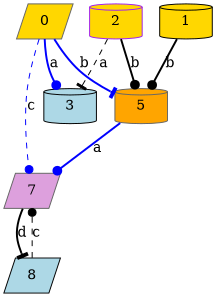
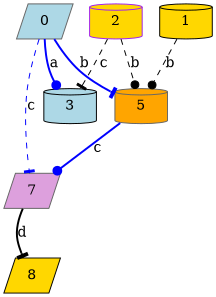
node "0": fillcolor gold -> lightblue
edge "2" -> "5": style bold -> dashed
edge "1" -> "5": style bold -> dashed
edge "2" -> "3": label "a" -> "c"
edge "0" -> "7": arrowhead dot -> tee
edge "5" -> "7": label "a" -> "c"
edge "8" -> "7": removed, label "c"
node "8": fillcolor lightblue -> gold
